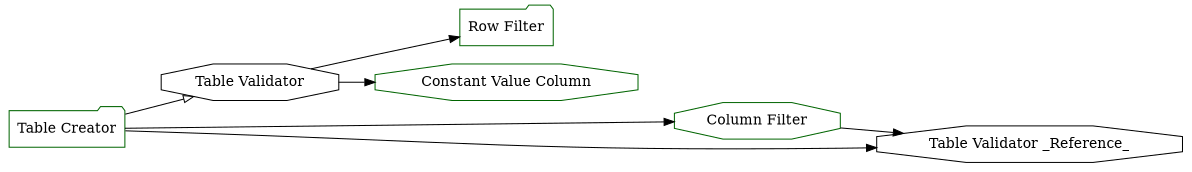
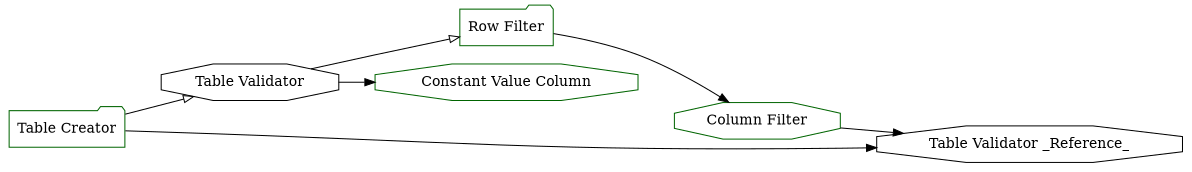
edge "Table Validator" -> "Row Filter": arrowhead normal -> onormal
edge "Table Creator" -> "Column Filter": now "Row Filter" -> "Column Filter"
